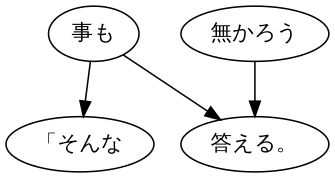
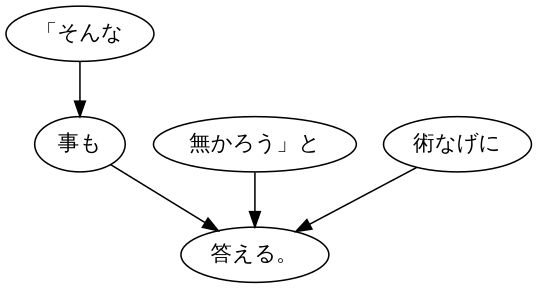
node "無かろう": label "無かろう" -> "術なげに"
edge "事も" -> "「そんな": reversed
node "無かろう」と": added
